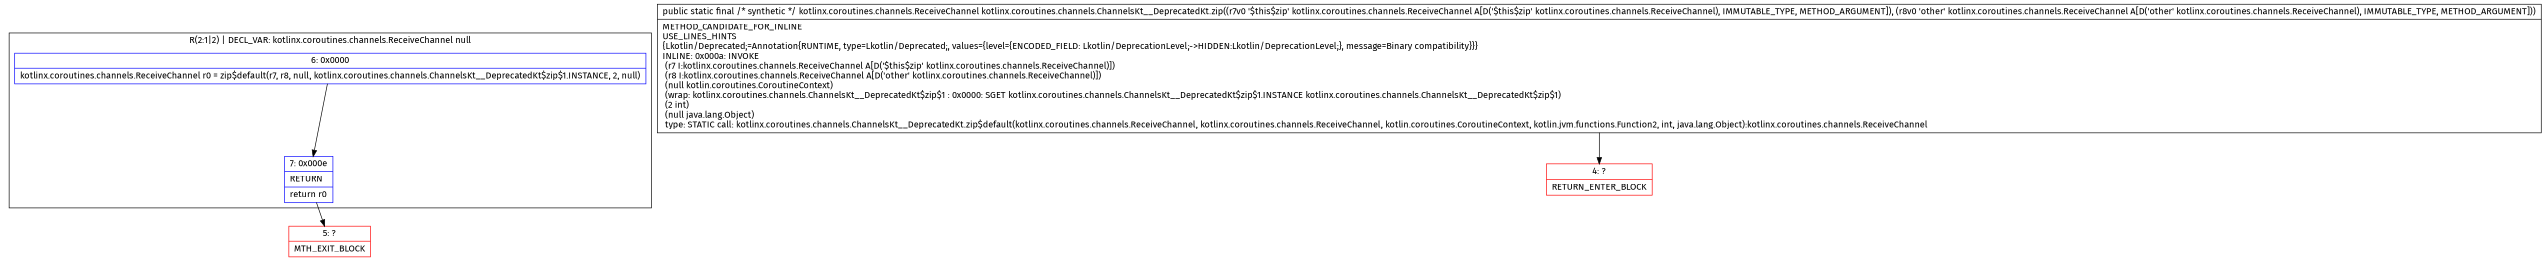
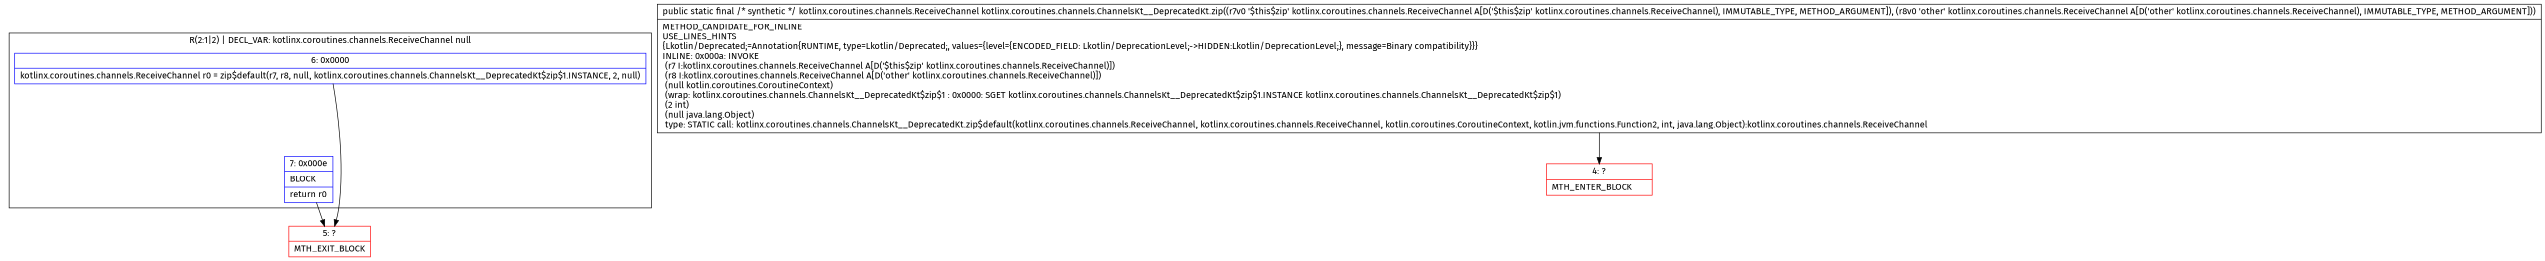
edge "6: 0x0000" -> "7: 0x000e": now "6: 0x0000" -> "5: ?"
node "7: 0x000e": text "RETURN" -> "BLOCK"
node "4: ?": text "RETURN_ENTER_BLOCK" -> "MTH_ENTER_BLOCK"
